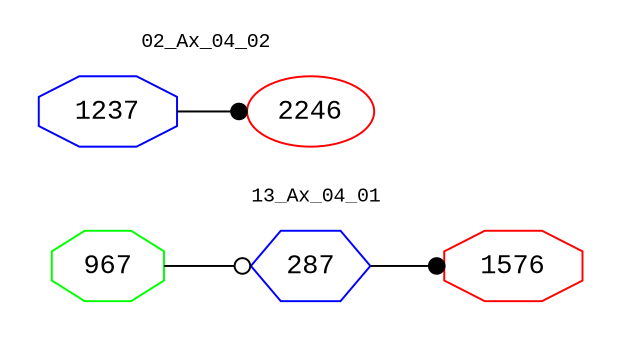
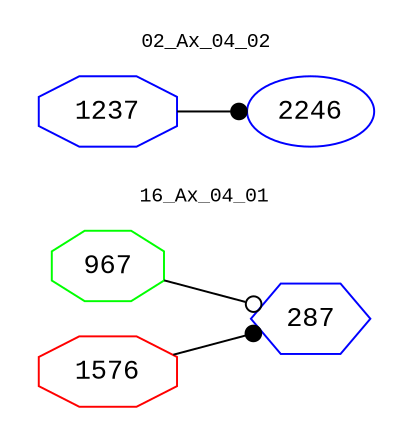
node "2246": color red -> blue
cluster "13_Ax_04_01": label "13_Ax_04_01" -> "16_Ax_04_01"
edge "287" -> "1576": reversed
